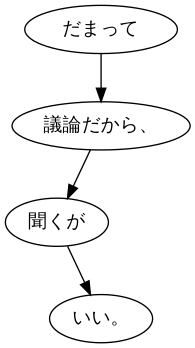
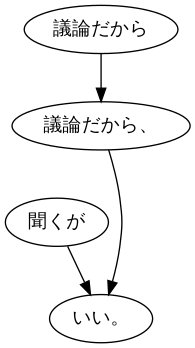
node "だまって": label "だまって" -> "議論だから"
edge "議論だから、" -> "聞くが": now "議論だから、" -> "いい。"
